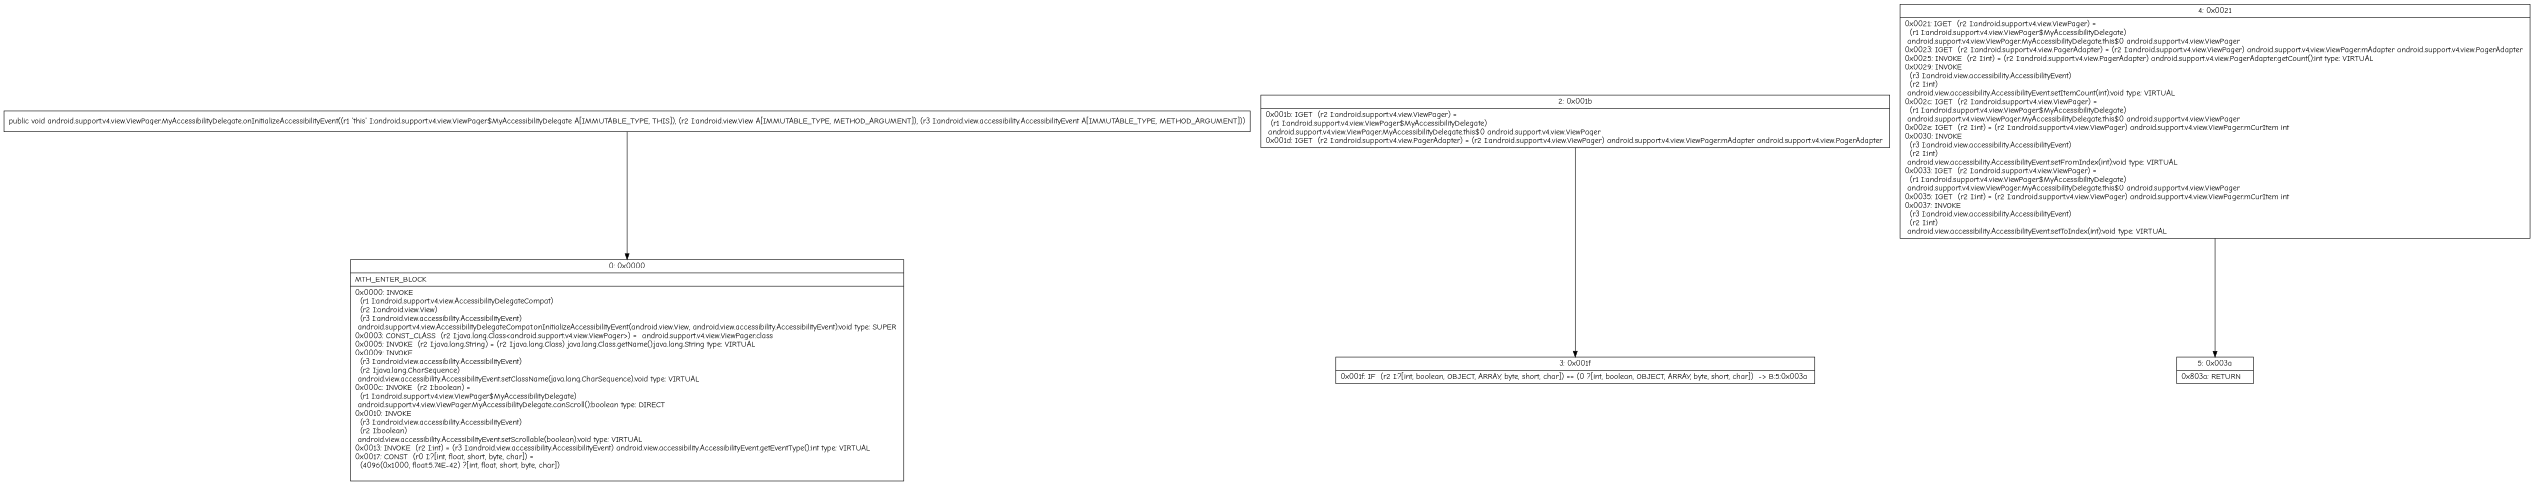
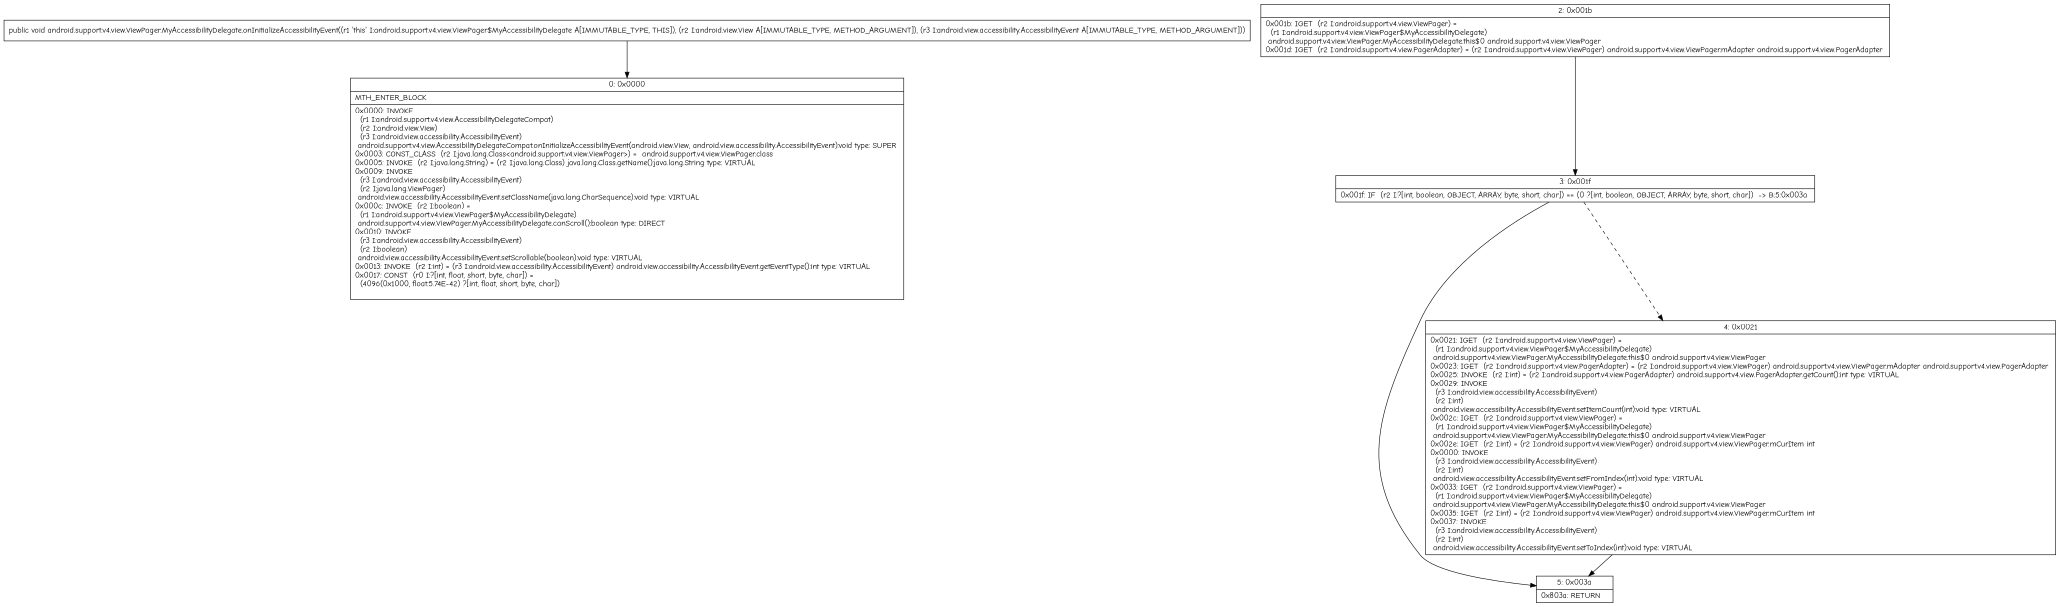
node "4: 0x0021": text "0x0030: INVOKE" -> "0x0000: INVOKE"
edge "3: 0x001f" -> "4: 0x0021": added
node "0: 0x0000": text "(r2 I:java.lang.CharSequence)" -> "(r2 I:java.lang.ViewPager)"
edge "3: 0x001f" -> "5: 0x003a": added
